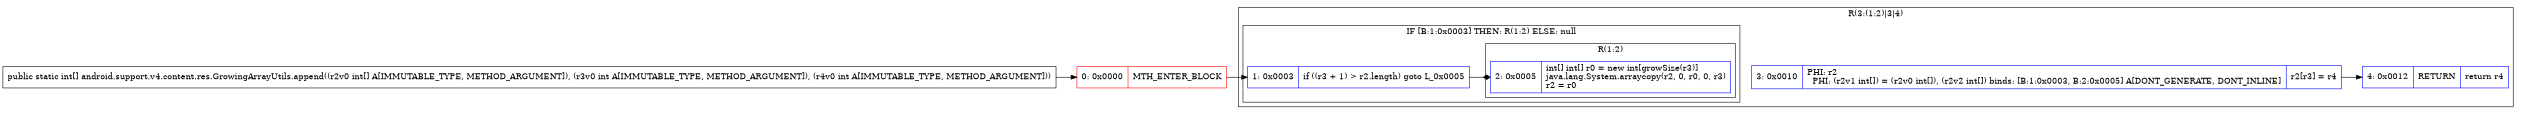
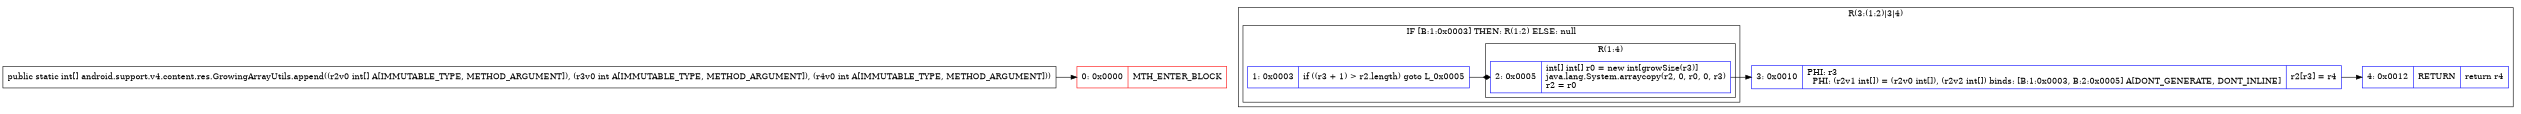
cluster "R(1:2)": label "R(1:2)" -> "R(1:4)"
node "3: 0x0010": text "PHI: r2" -> "PHI: r3"
edge "0: 0x0000" -> "1: 0x0003": removed
edge "2: 0x0005" -> "3: 0x0010": added
